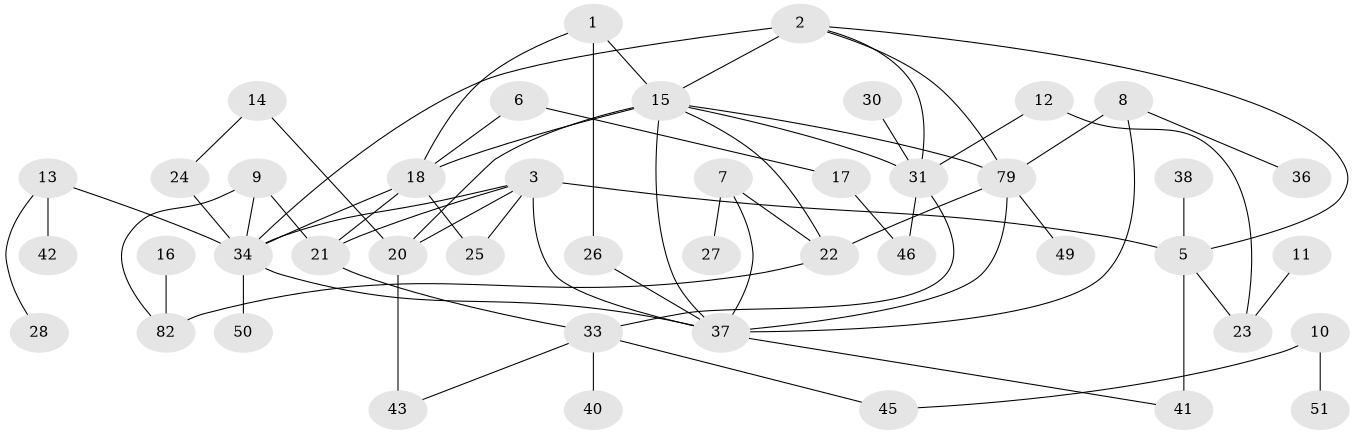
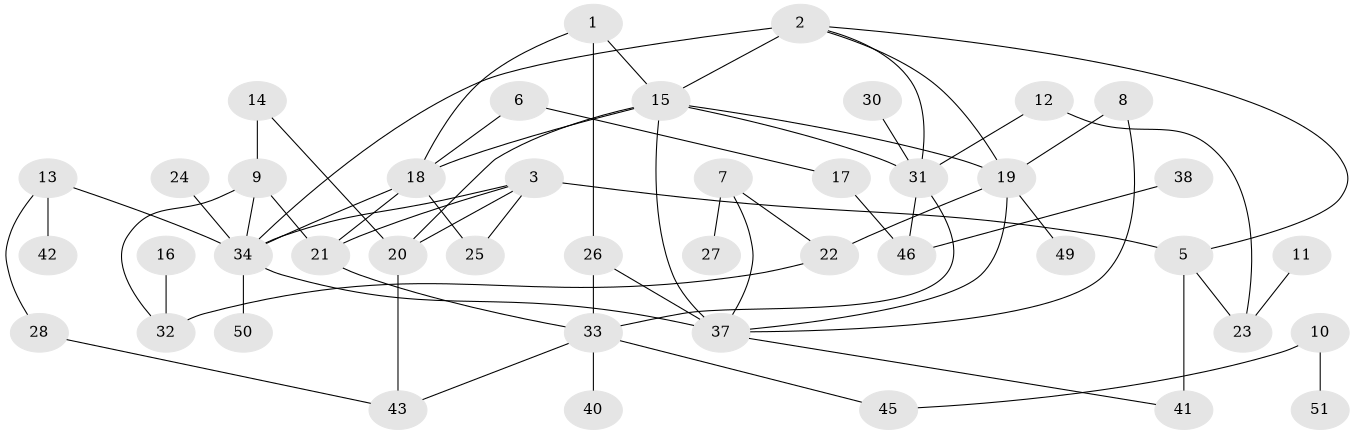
edge "14" -- "24": now "14" -- "9"
edge "15" -- "22": removed
node "79": label "79" -> "19"
node "36": removed
edge "38" -- "5": now "38" -- "46"
edge "26" -- "33": added
edge "3" -- "37": removed
node "82": label "82" -> "32"
edge "28" -- "43": added
